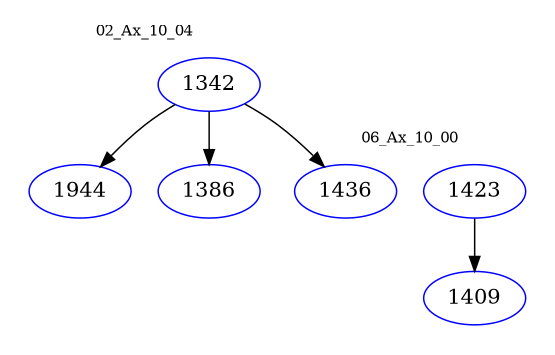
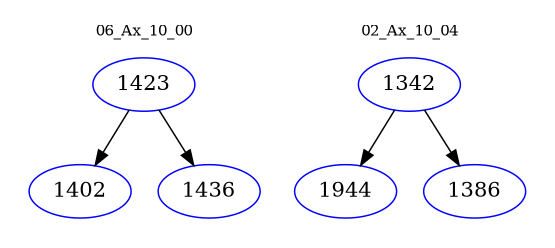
edge "1342" -> "1436": now "1423" -> "1436"
node "1409": label "1409" -> "1402"
